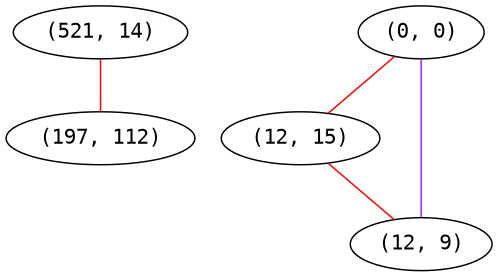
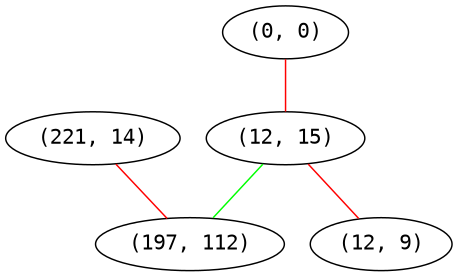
node "(521, 14)": label "(521, 14)" -> "(221, 14)"
edge "(0, 0)" -- "(12, 9)": removed
edge "(12, 15)" -- "(197, 112)": added
